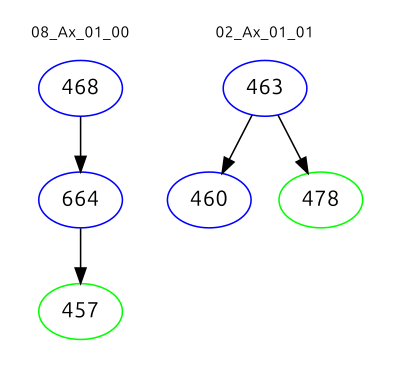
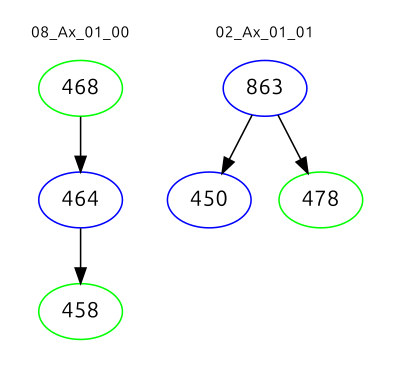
node "468": color blue -> green
node "463": label "463" -> "863"
node "664": label "664" -> "464"
node "460": label "460" -> "450"
node "457": label "457" -> "458"
